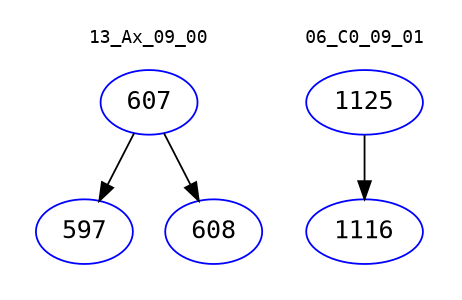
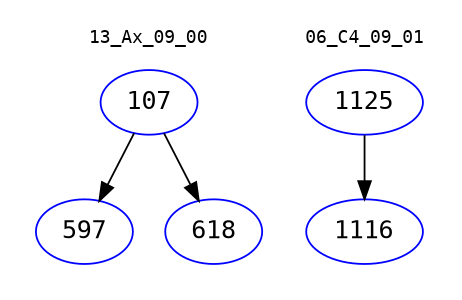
cluster "06_C0_09_01": label "06_C0_09_01" -> "06_C4_09_01"
node "607": label "607" -> "107"
node "608": label "608" -> "618"
